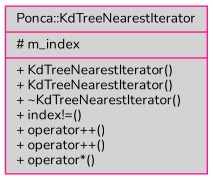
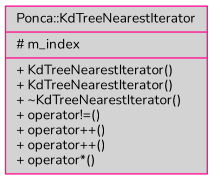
node "Ponca::KdTreeNearestIterator": text "+ index!=()" -> "+ operator!=()"
